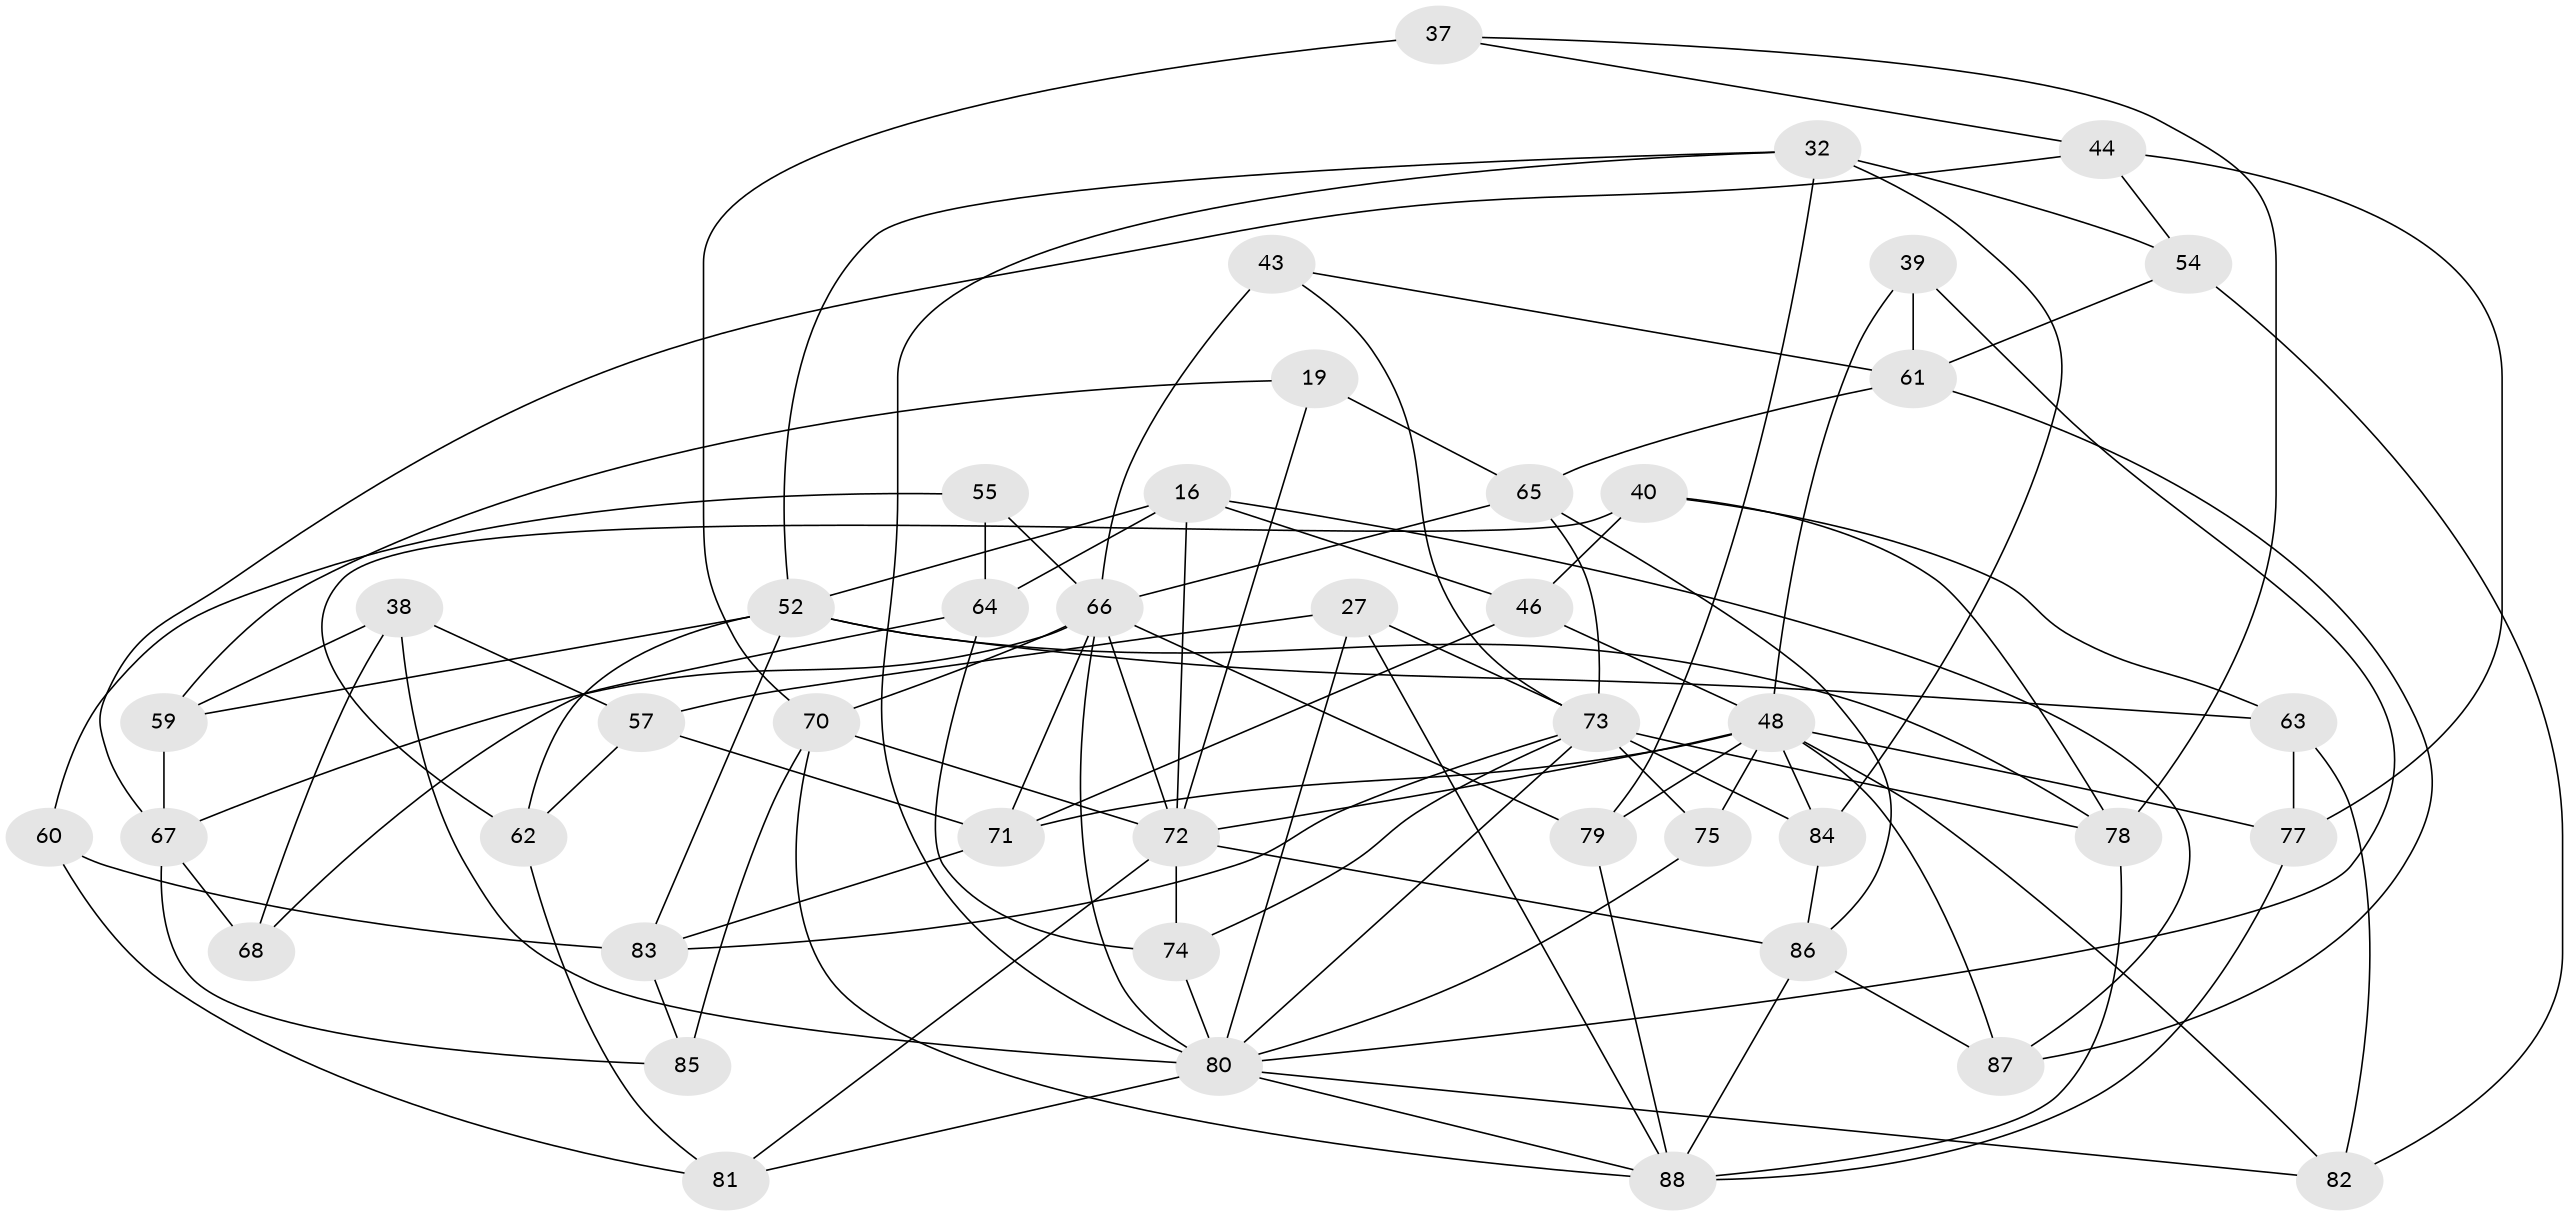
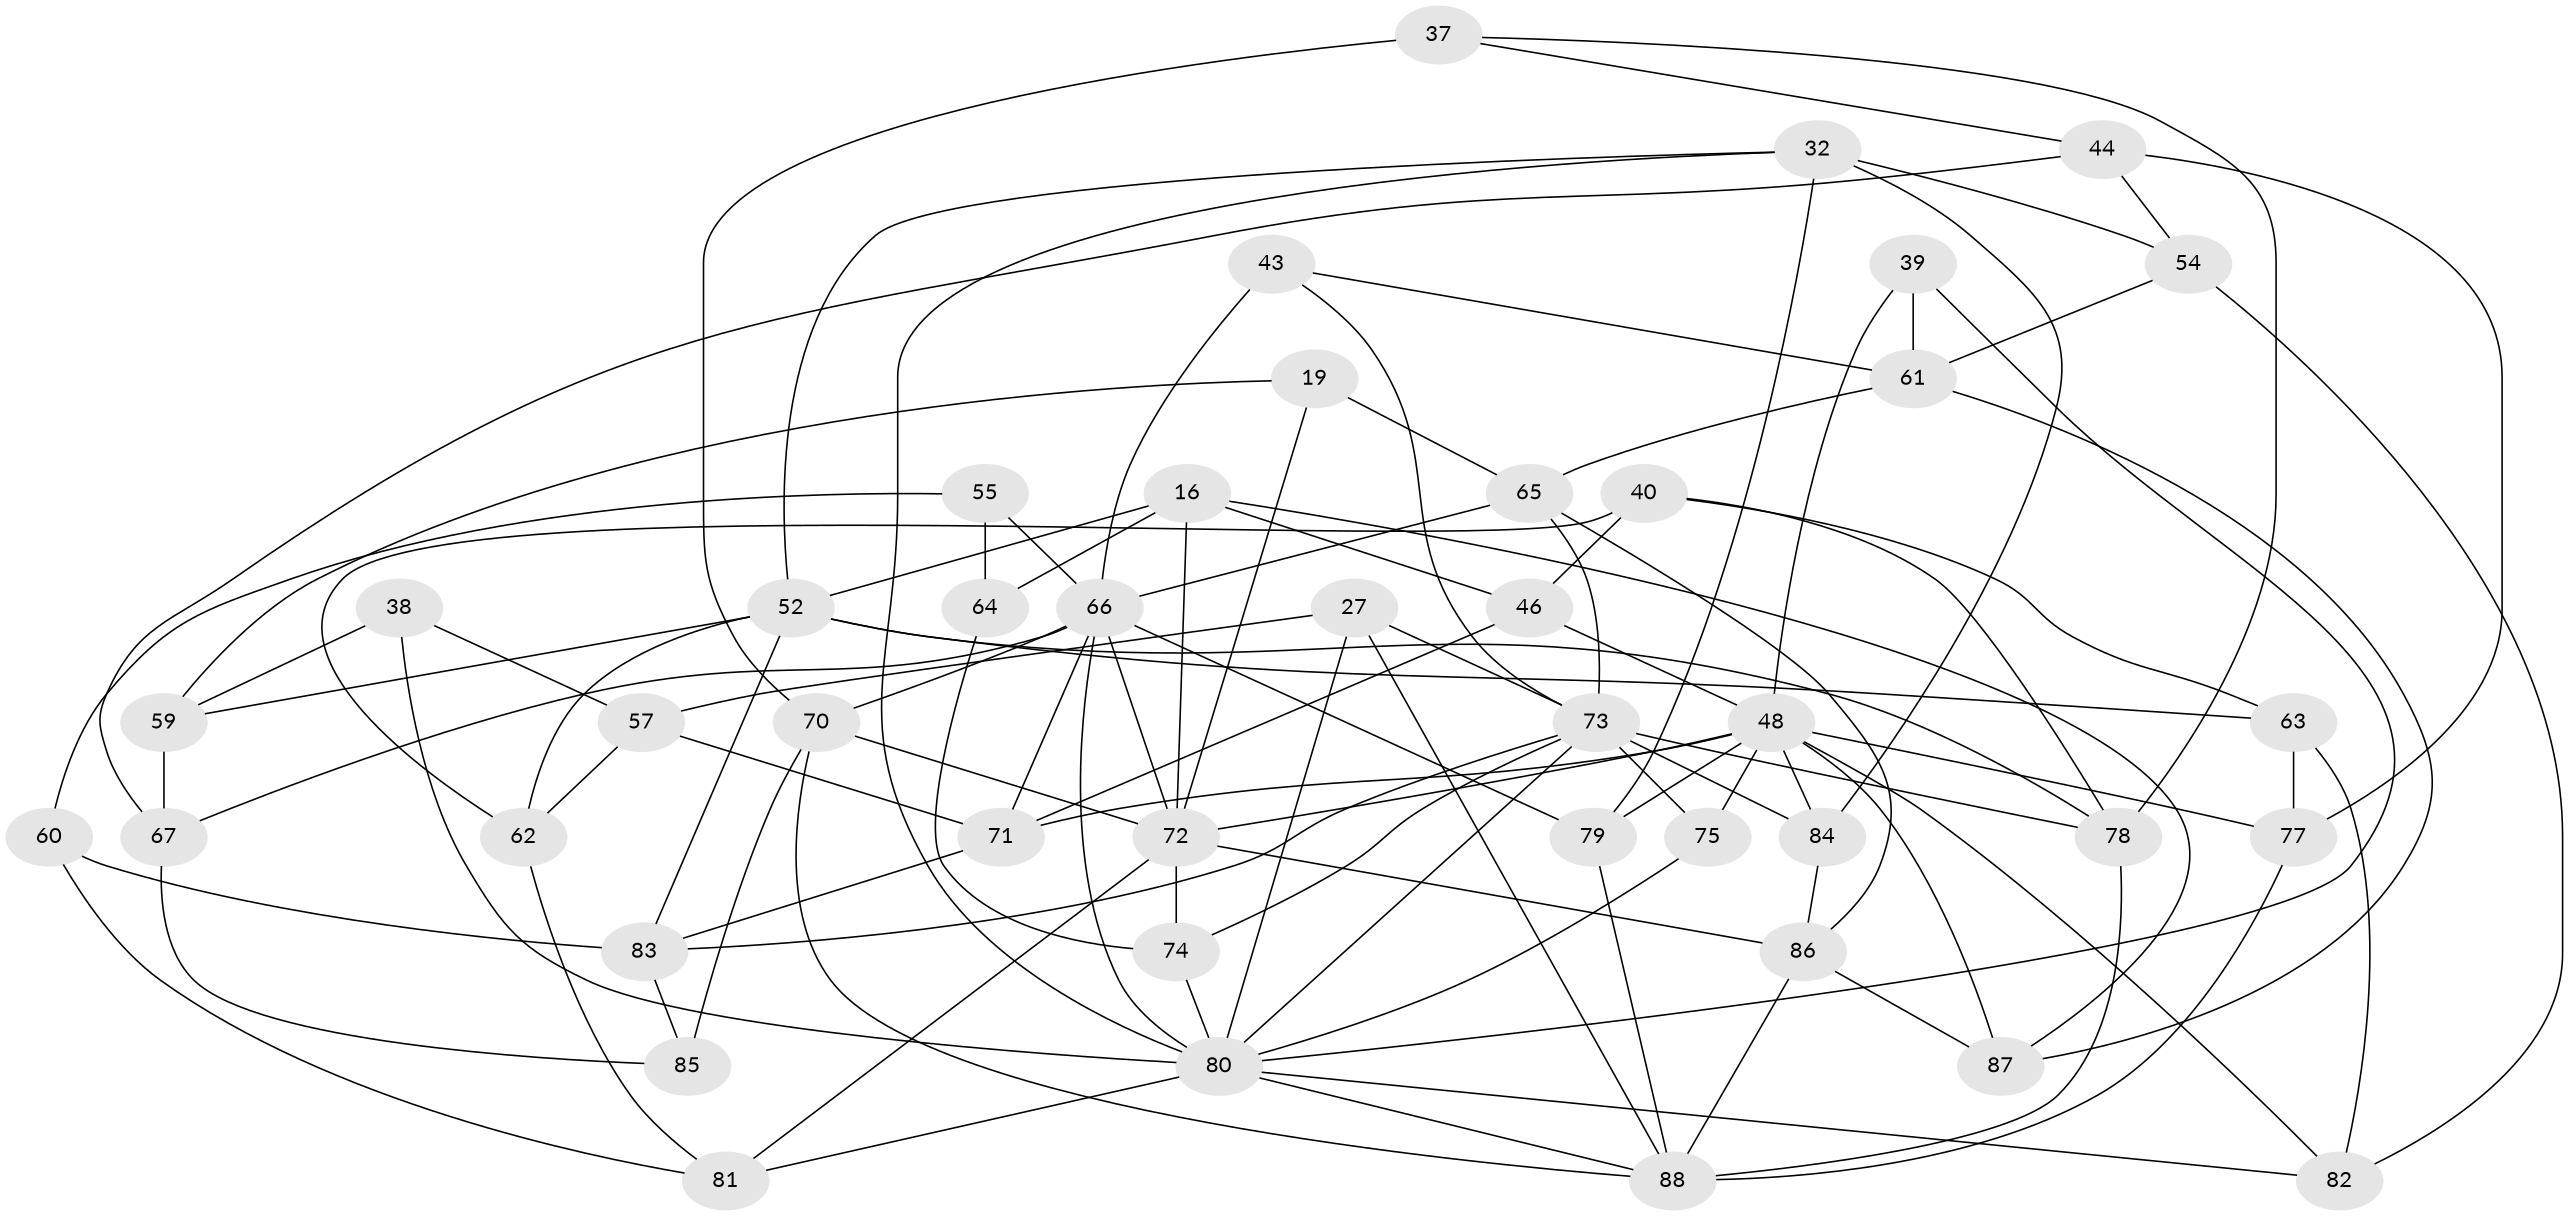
node "68": removed
